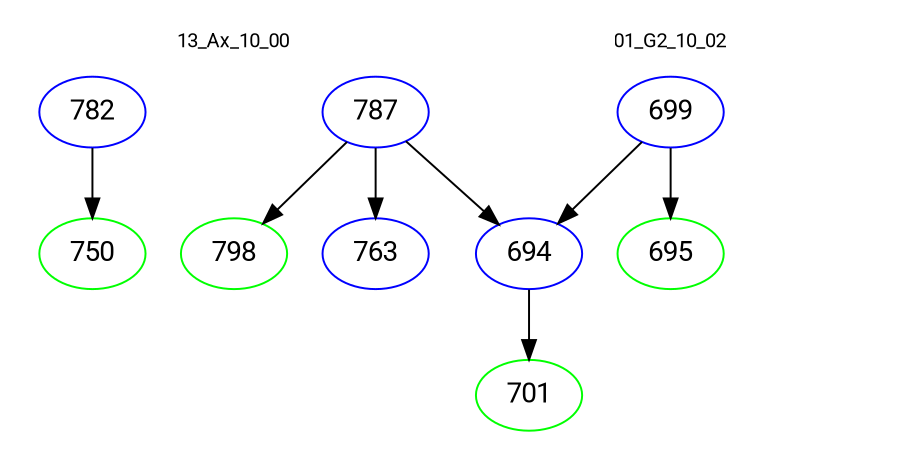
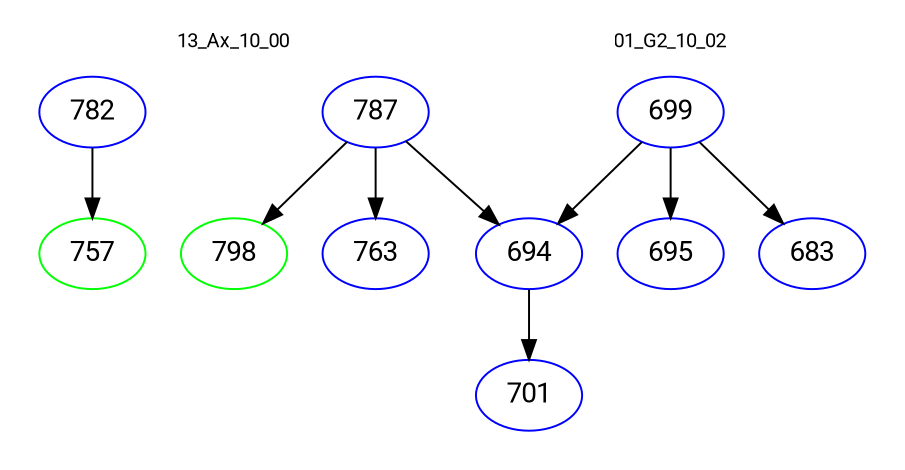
node "750": label "750" -> "757"
node "695": color green -> blue
node "683": added
node "701": color green -> blue
